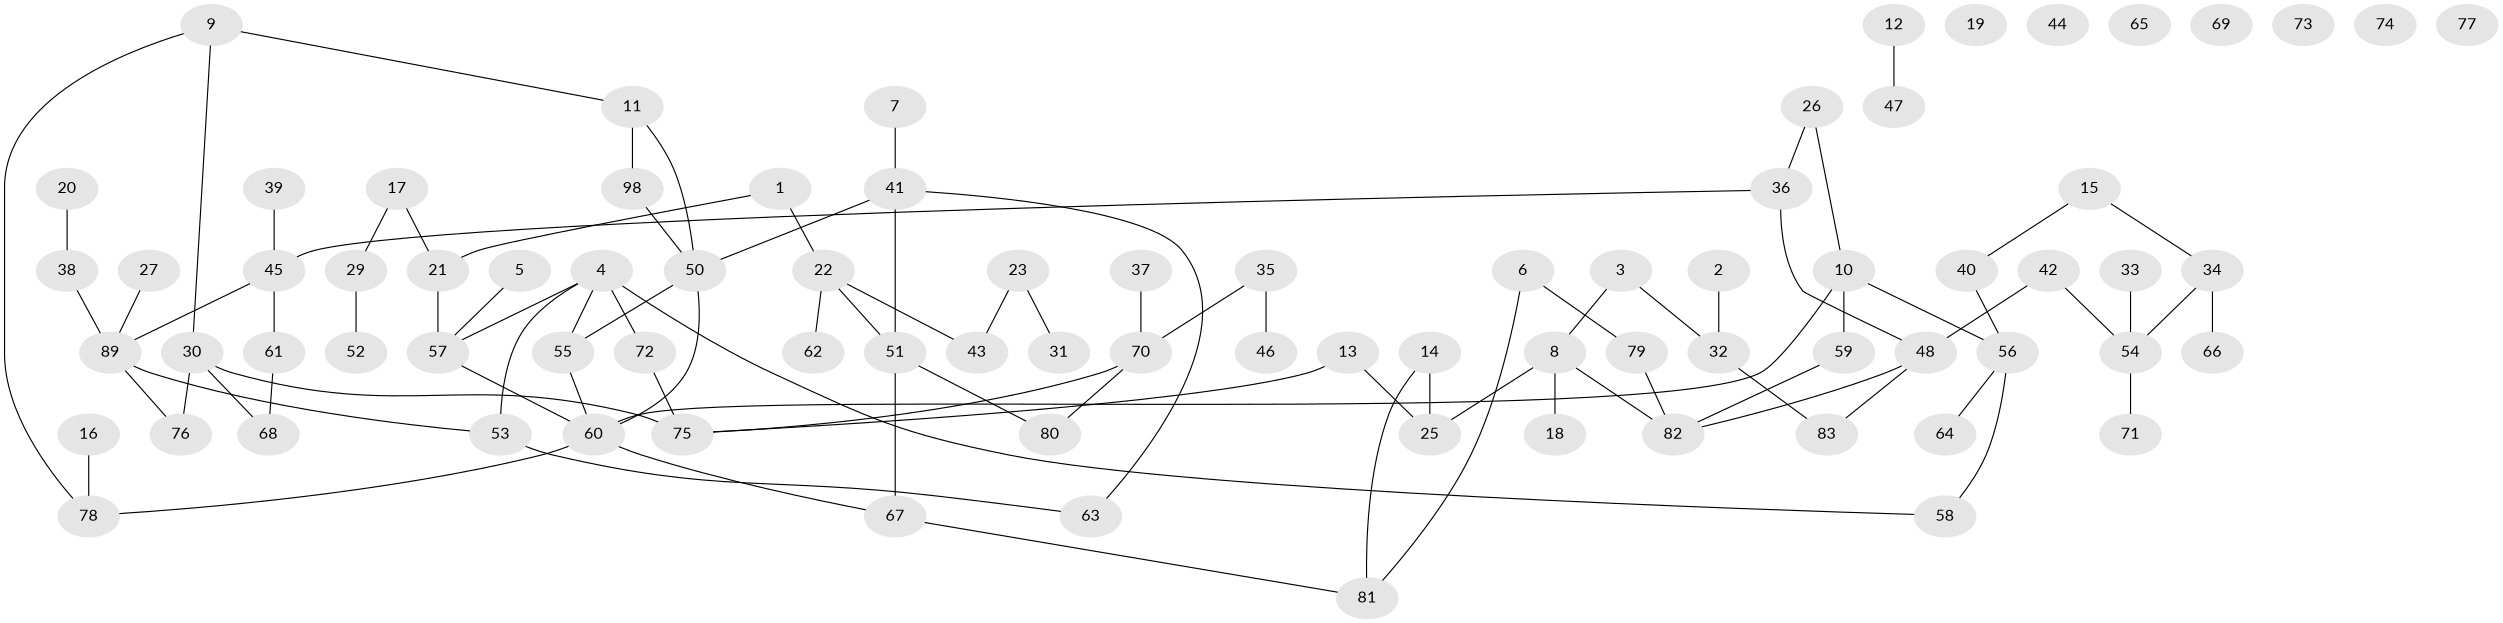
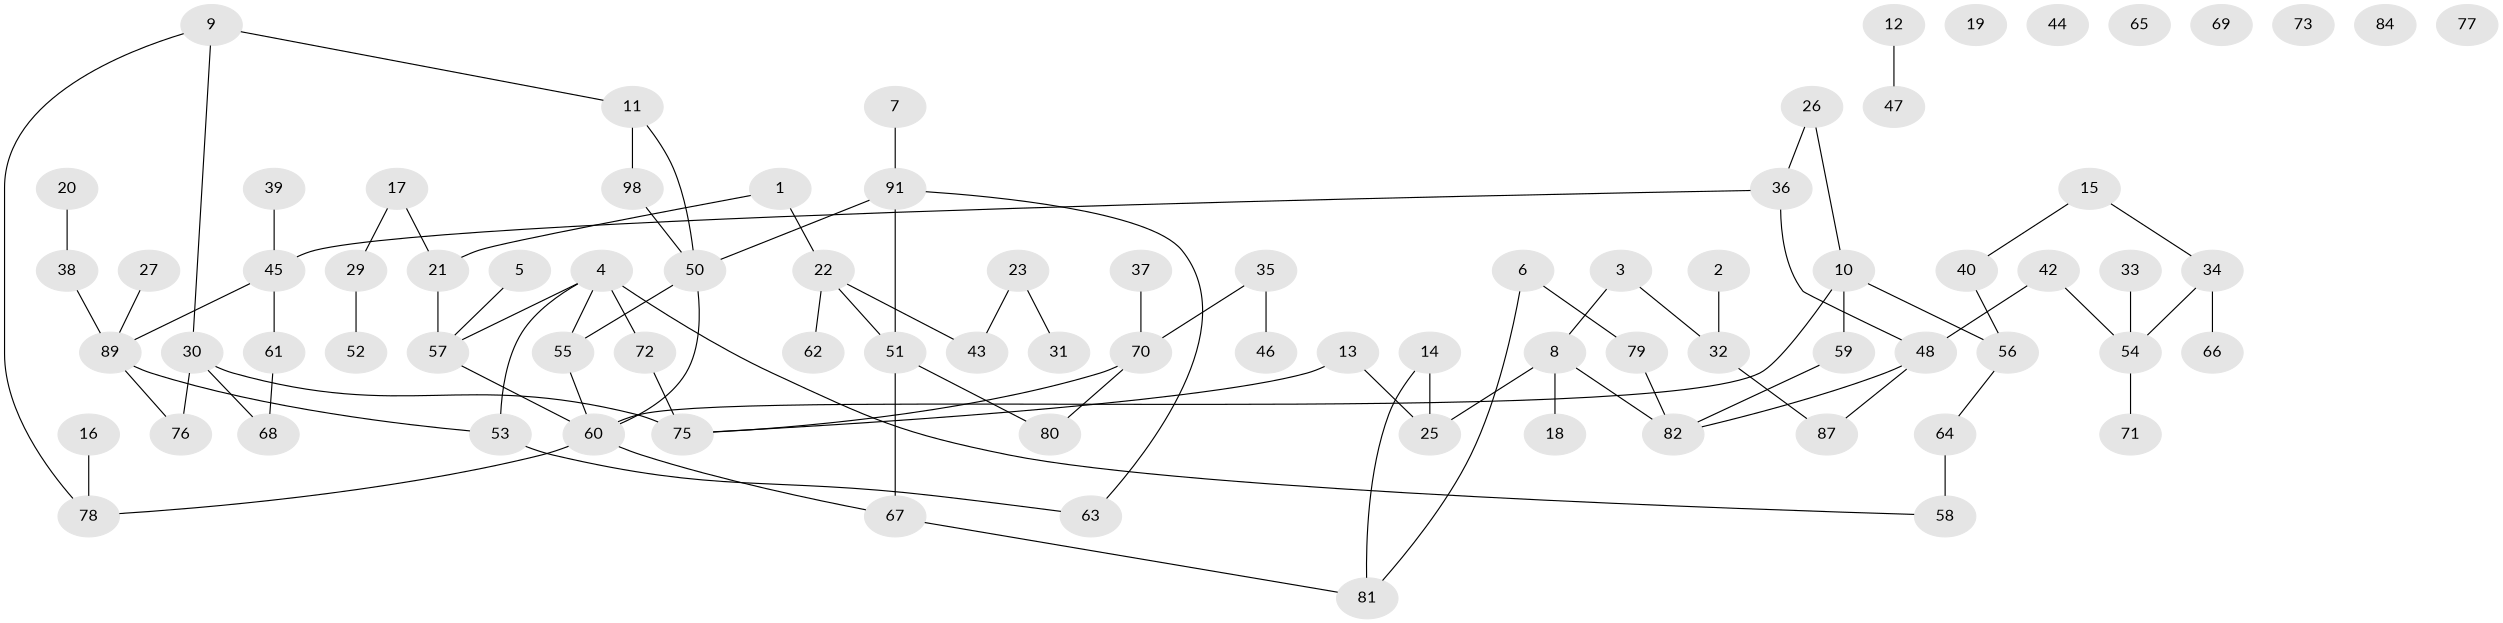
node "74": label "74" -> "84"
node "41": label "41" -> "91"
node "83": label "83" -> "87"
edge "56" -- "58": now "64" -- "58"
